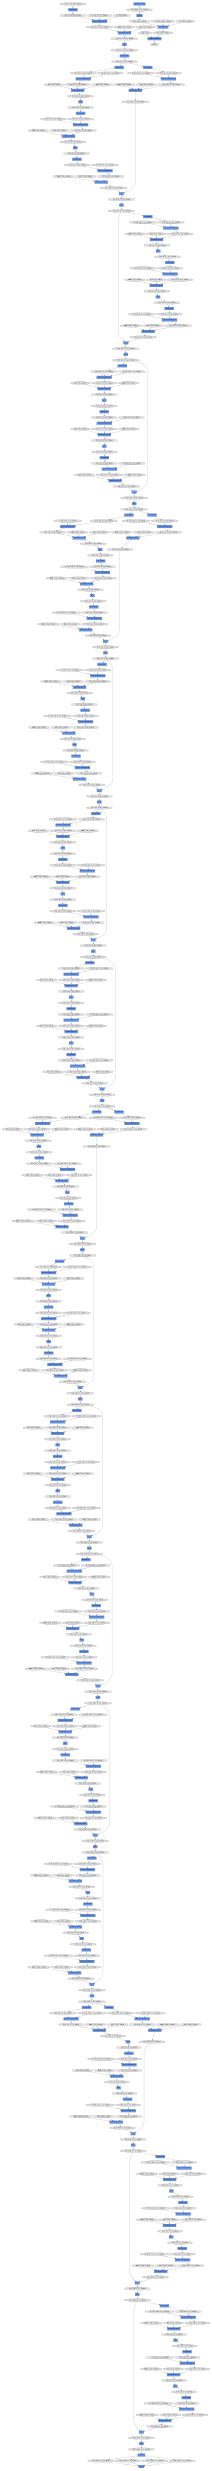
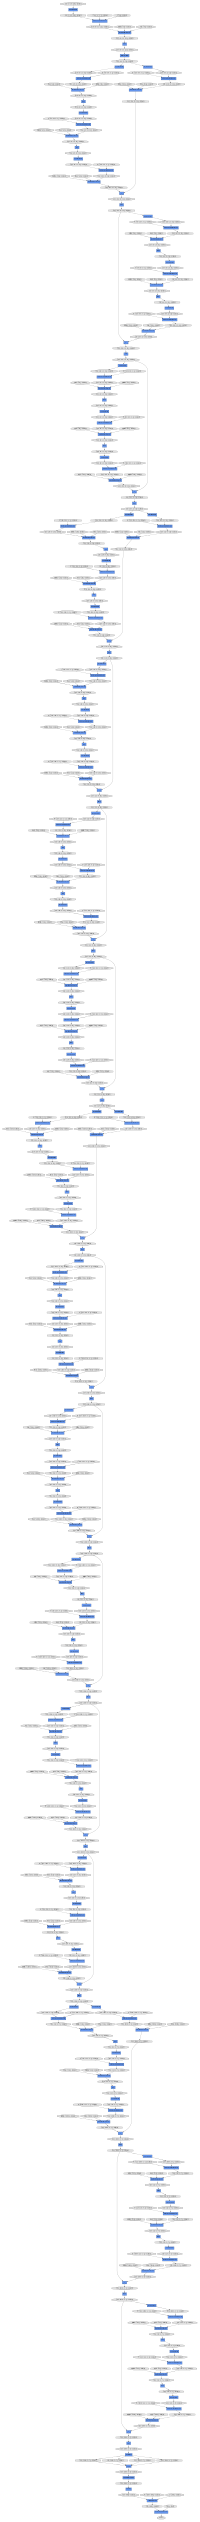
node "(256, 2048, 8, 7), float32": added
